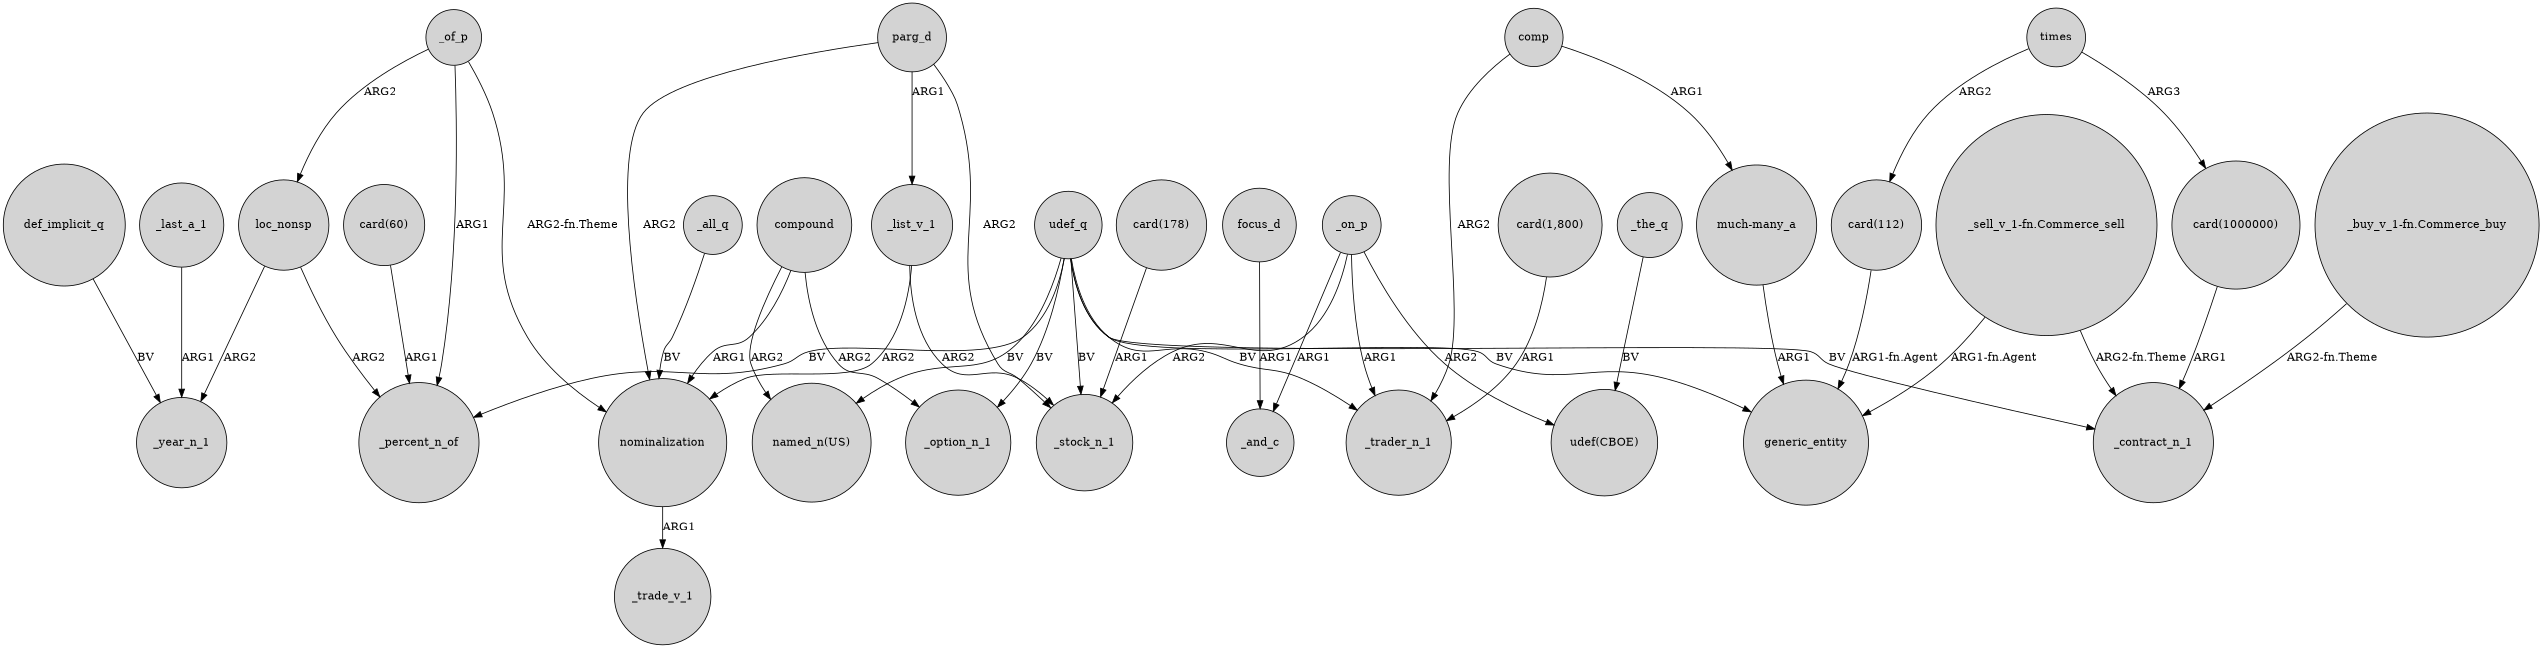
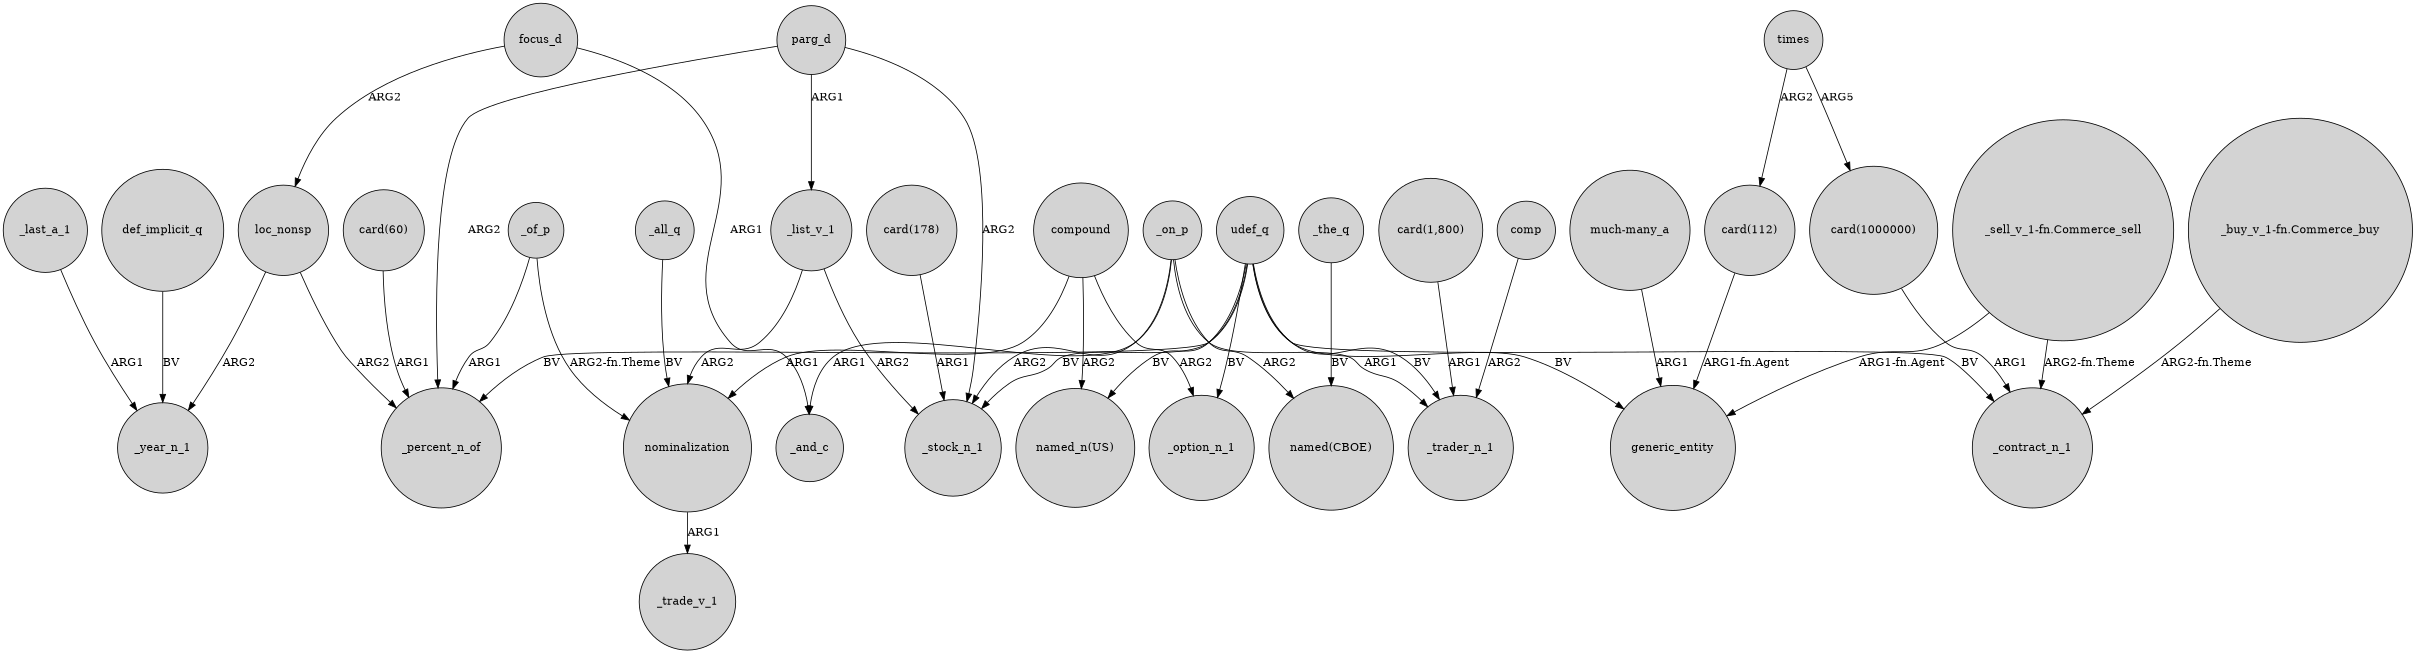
edge "comp" -> "much-many_a": removed, label "ARG1"
edge "times" -> "card(1000000)": label "ARG3" -> "ARG5"
edge "_of_p" -> "loc_nonsp": now "focus_d" -> "loc_nonsp"
edge "parg_d" -> "nominalization": now "parg_d" -> "_percent_n_of"
node "udef(CBOE)": label "udef(CBOE)" -> "named(CBOE)"
